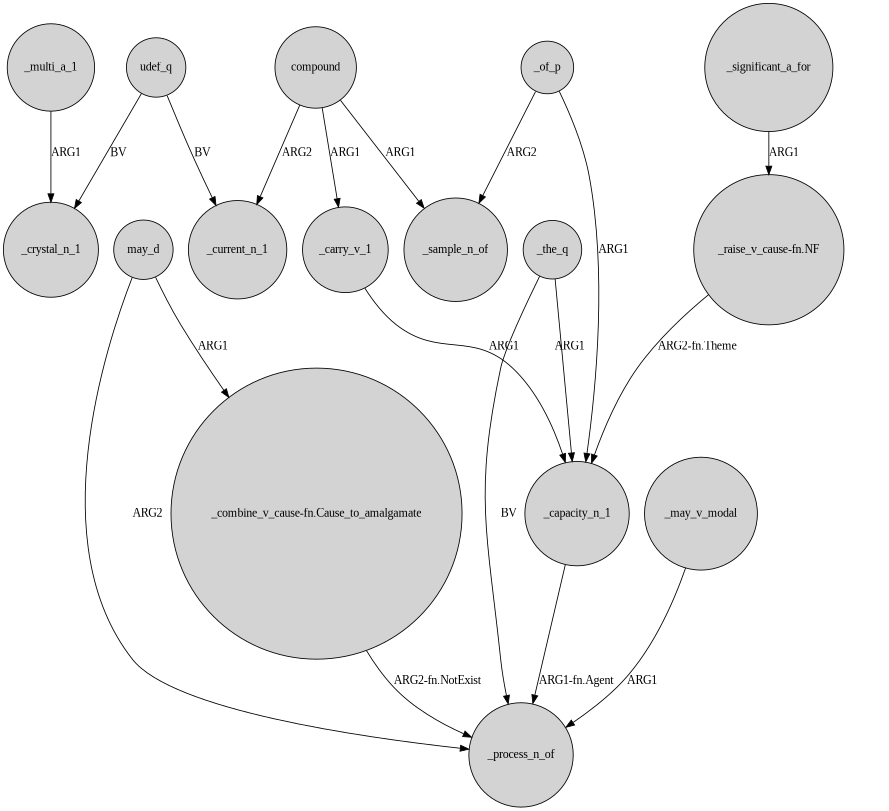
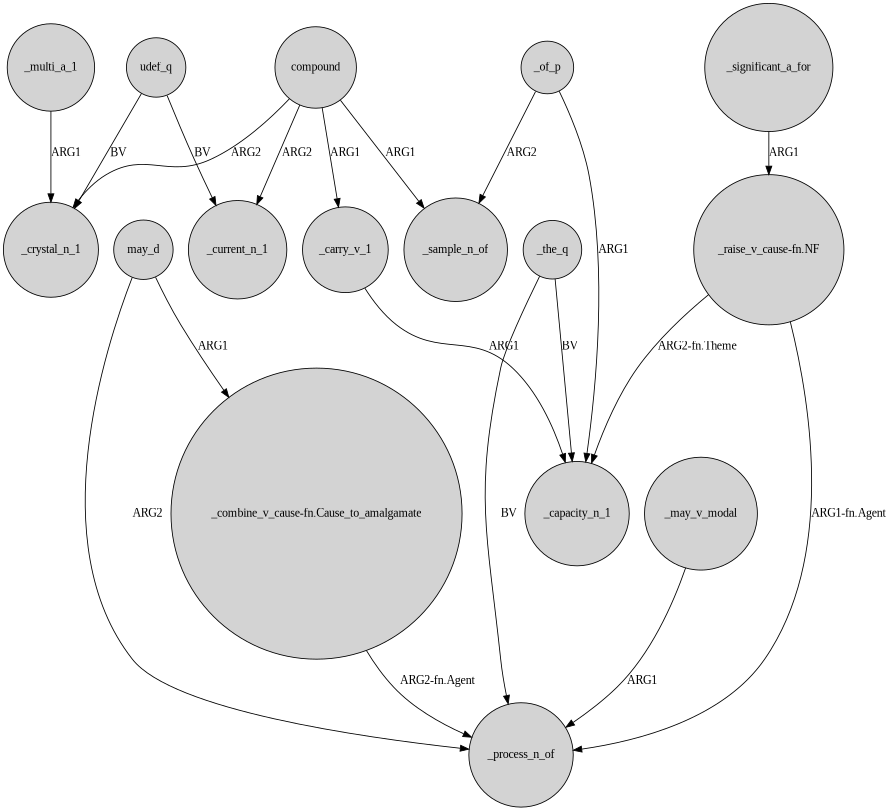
edge "compound" -> "_crystal_n_1": added, label "ARG2"
edge "_the_q" -> "_capacity_n_1": label "ARG1" -> "BV"
edge "_capacity_n_1" -> "_process_n_of": now "_raise_v_cause-fn.NF" -> "_process_n_of"
edge "_combine_v_cause-fn.Cause_to_amalgamate" -> "_process_n_of": label "ARG2-fn.NotExist" -> "ARG2-fn.Agent"
